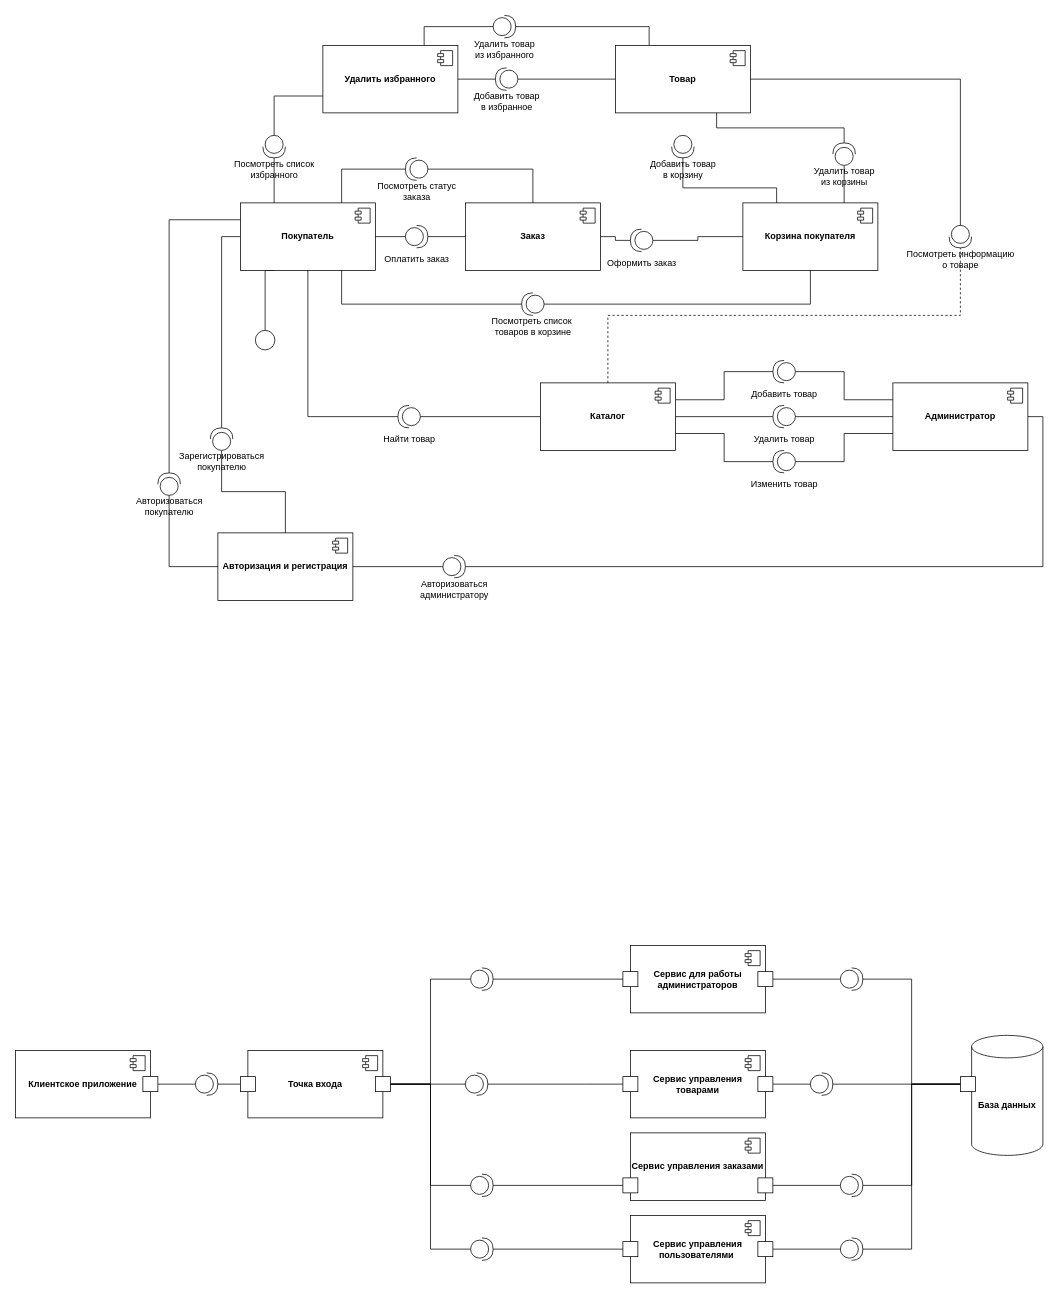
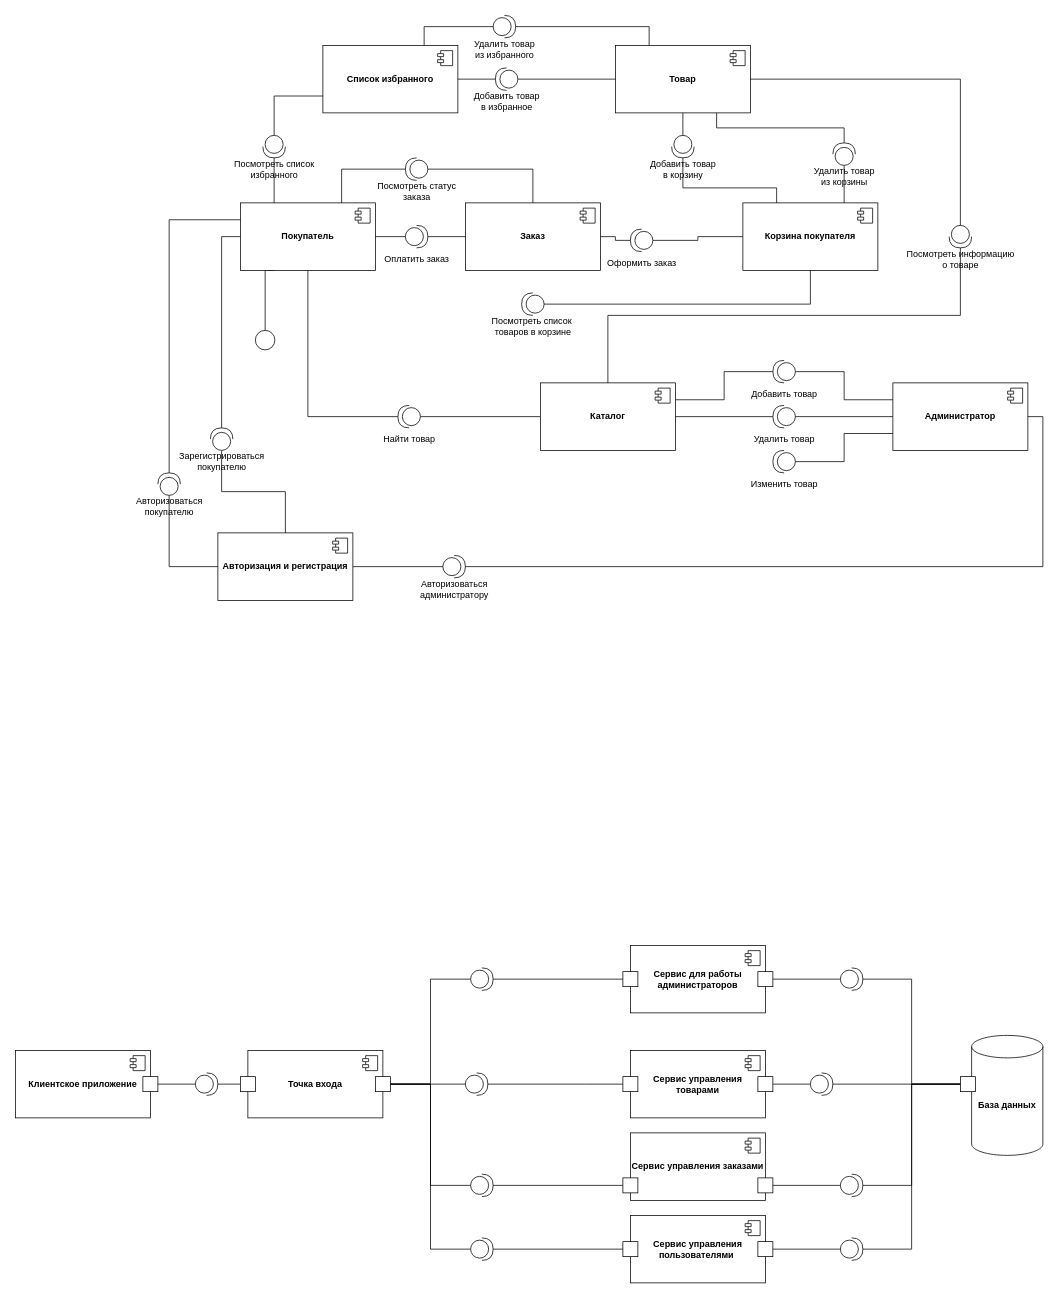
node "Удалить избранного": label "Удалить избранного" -> "Список избранного"
edge "Товар" -- "Добавить товар в корзину": added
edge "Покупатель" -- "Посмотреть список товаров в корзине": removed
edge "Посмотреть информацию о товаре" -- "Каталог": style dashed -> solid
edge "Каталог" -- "Изменить товар": removed
